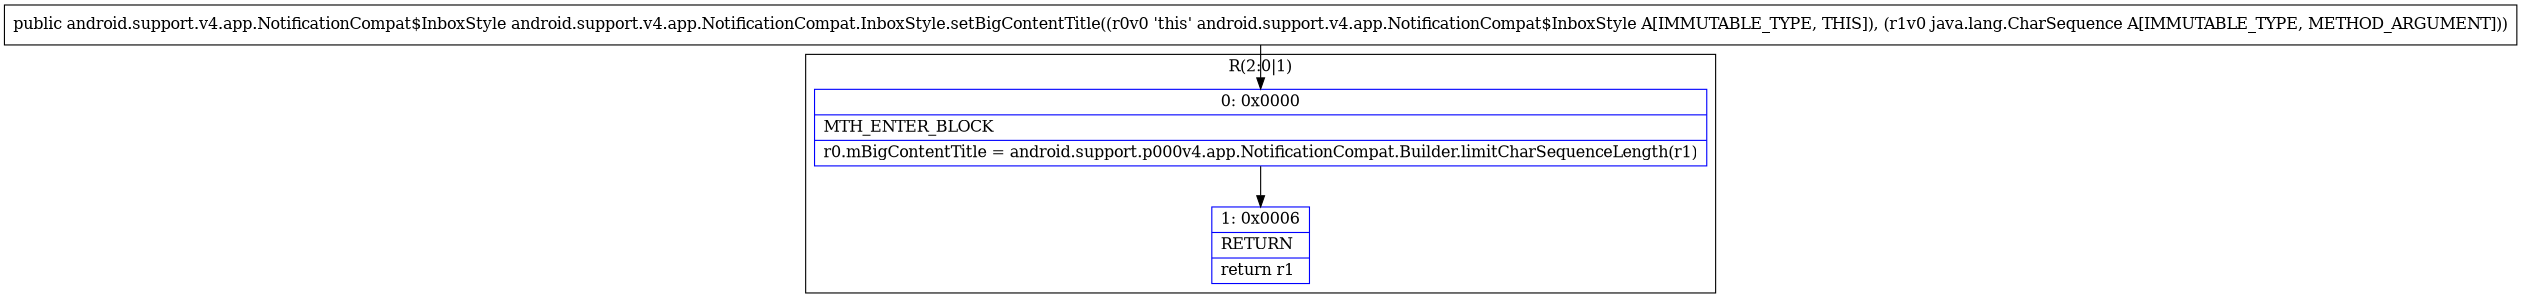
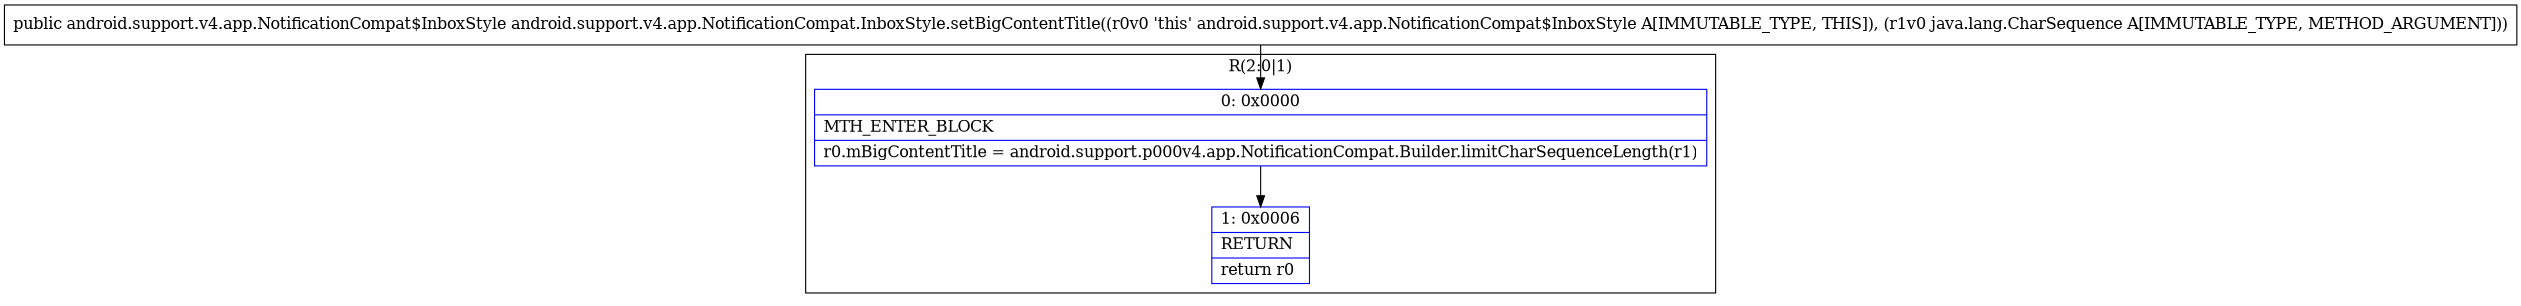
node "1: 0x0006": text "return r1" -> "return r0"
